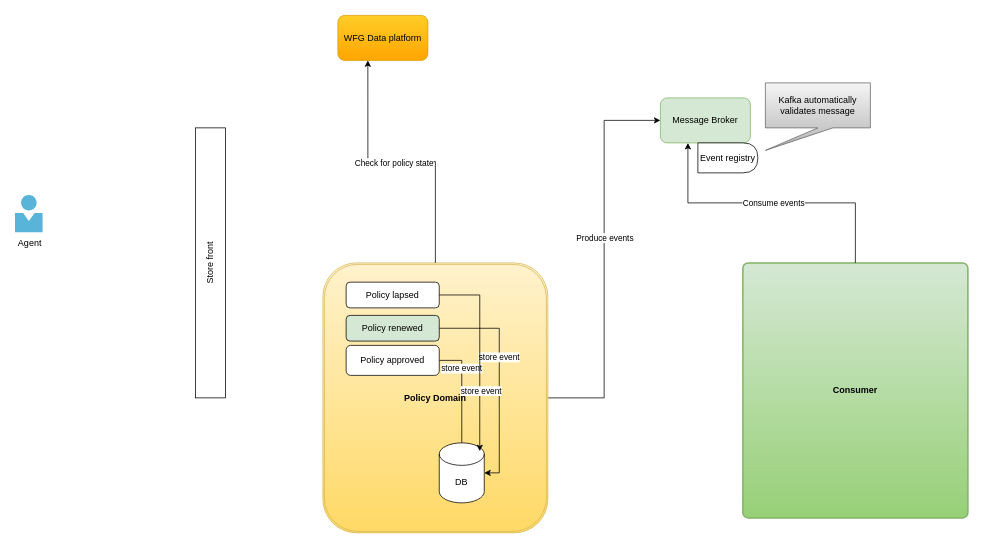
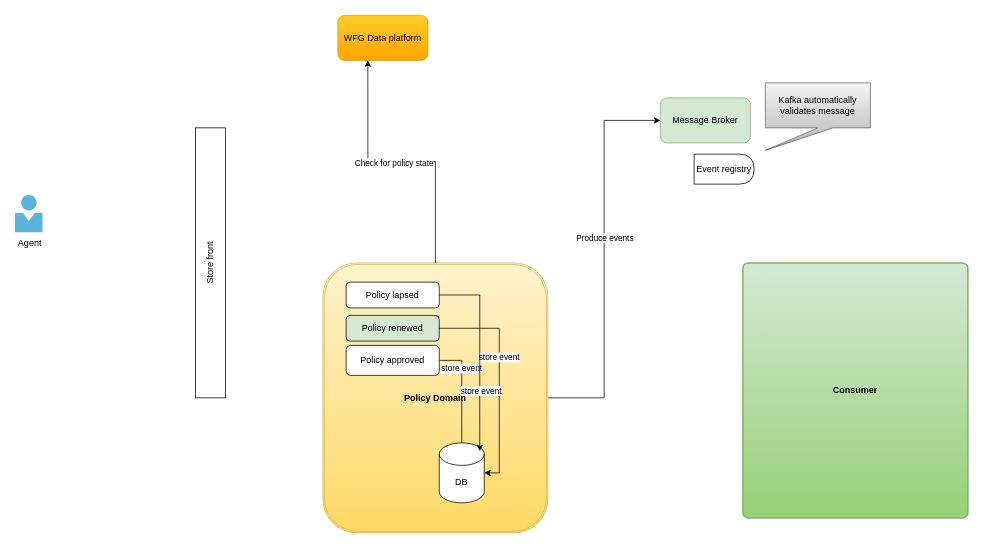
node "Event registry": moved (728, 158) -> (724, 169)
edge "Consumer" -> "Message Broker": removed, label "Consume events"
